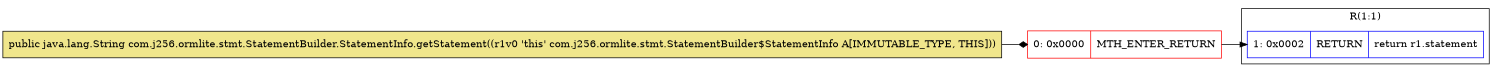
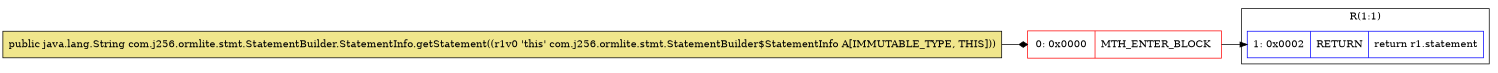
node "0: 0x0000": text "MTH_ENTER_RETURN" -> "MTH_ENTER_BLOCK"
